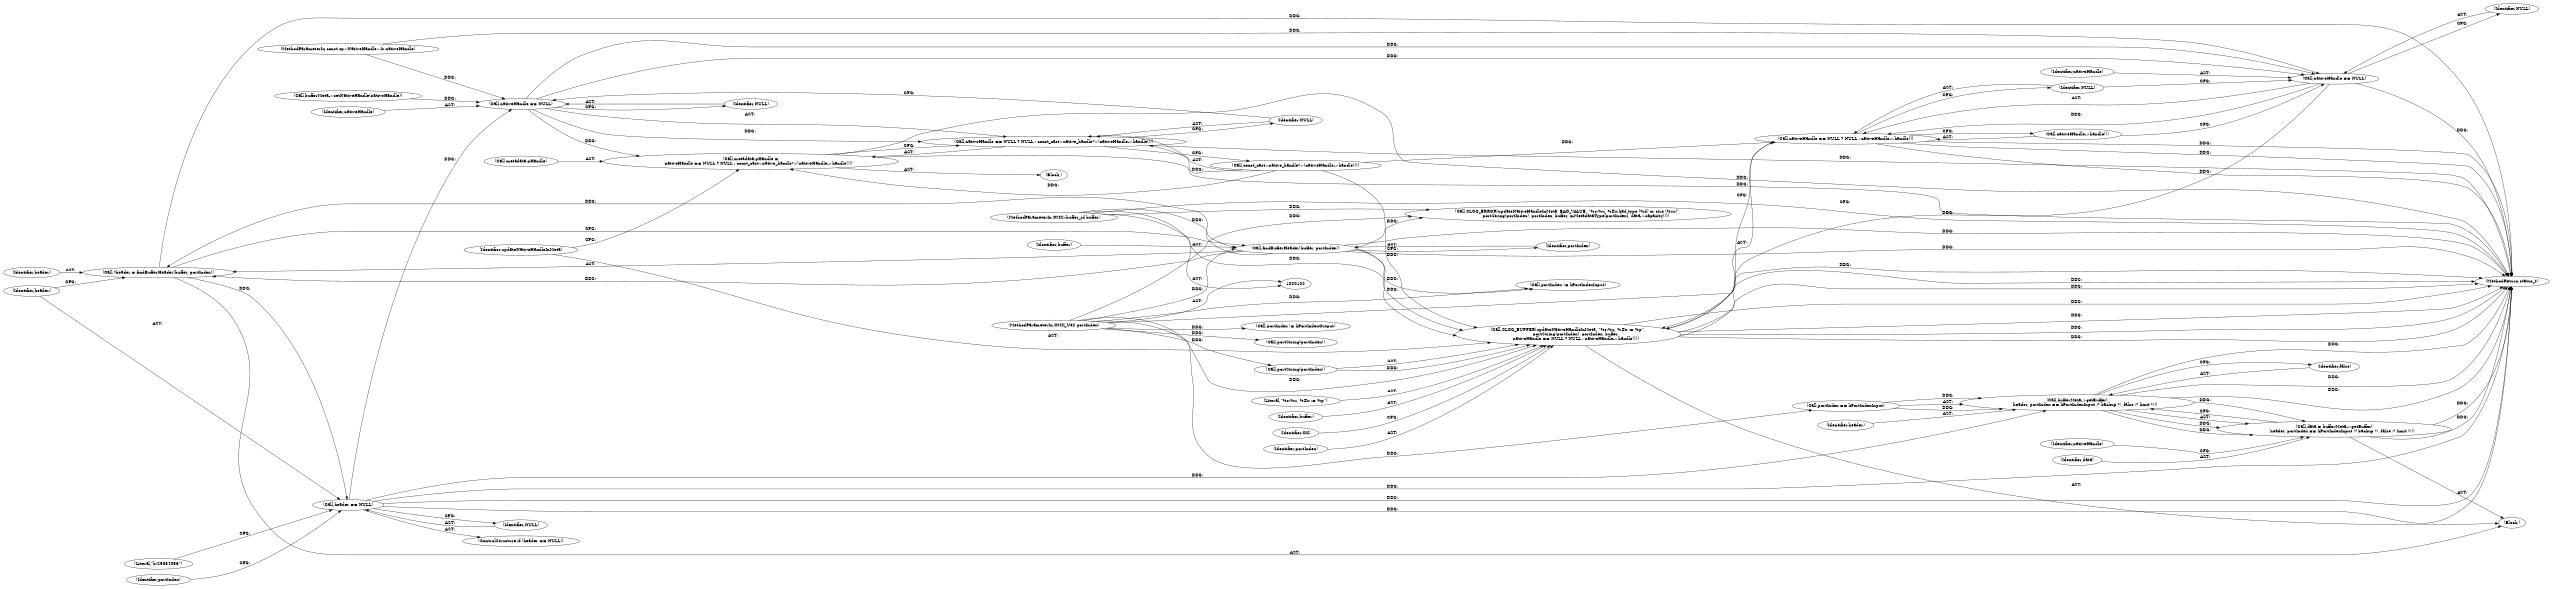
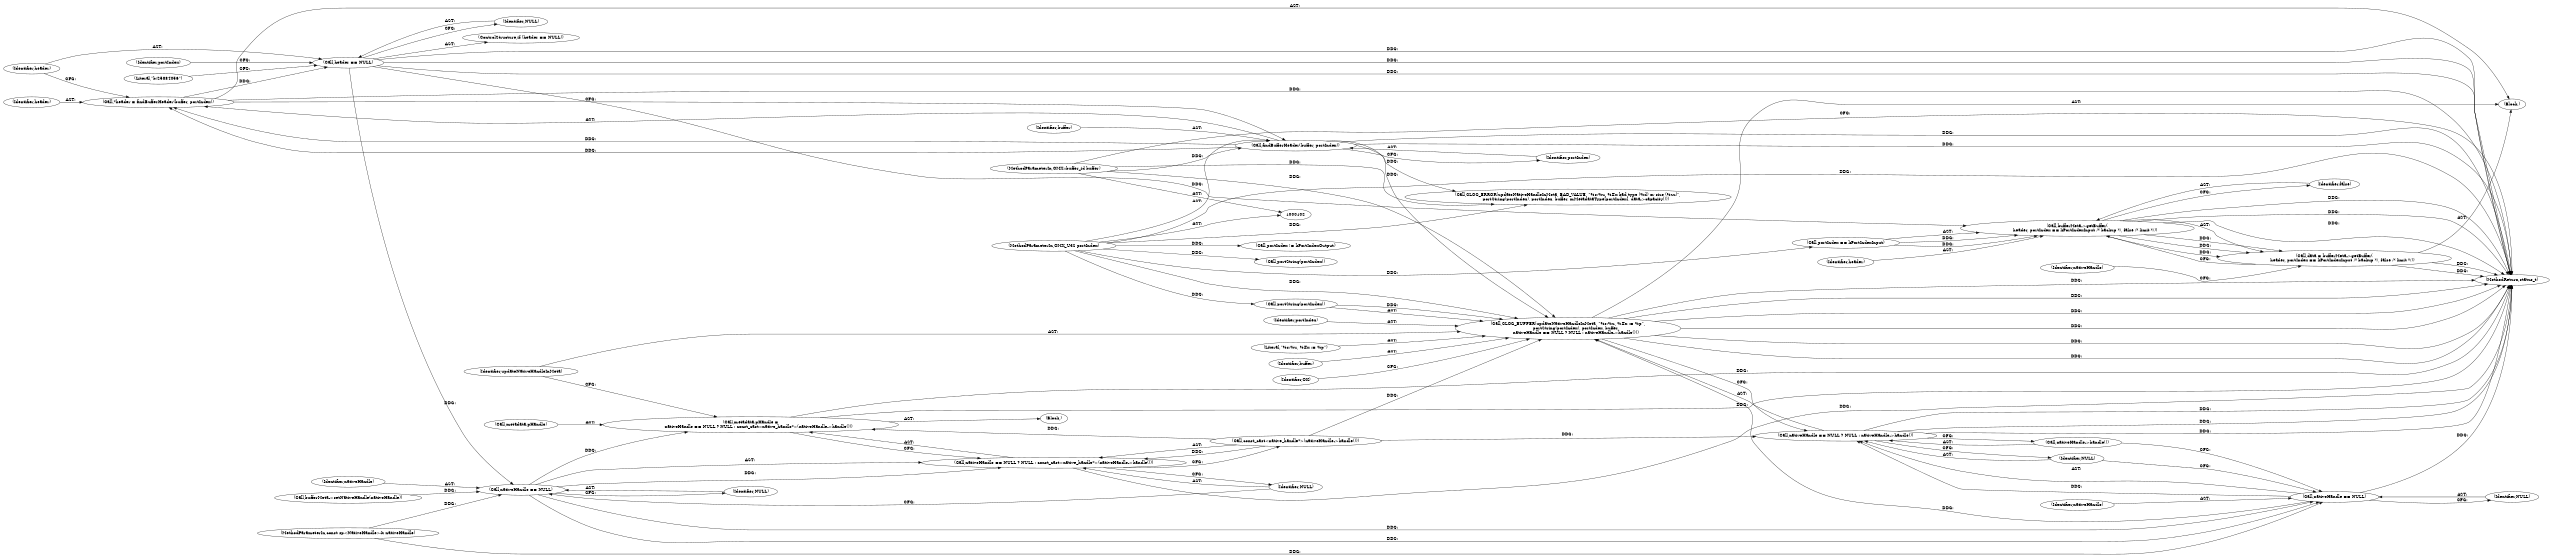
node "(Call,portIndex != kPortIndexInput)": removed
edge "(MethodParameterIn,OMX_U32 portIndex)" -> "(Call,findBufferHeader(buffer, portIndex))": label "DDG: " -> "AST: "
node "(Identifier,data)": removed
